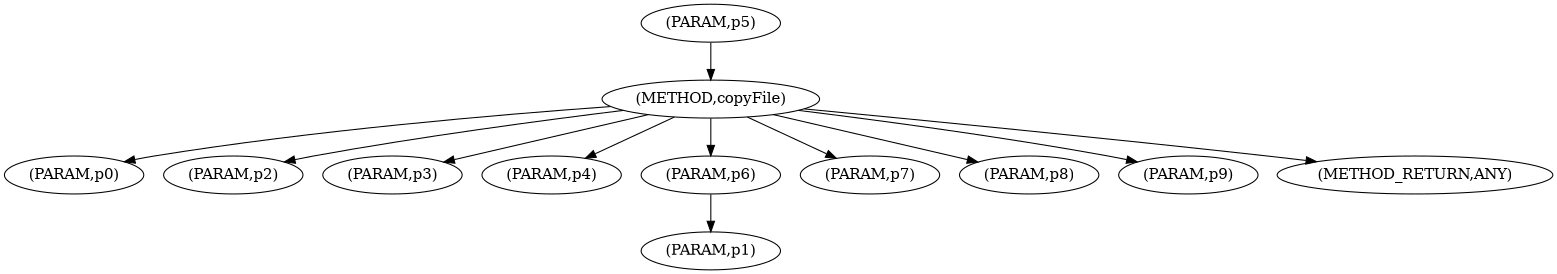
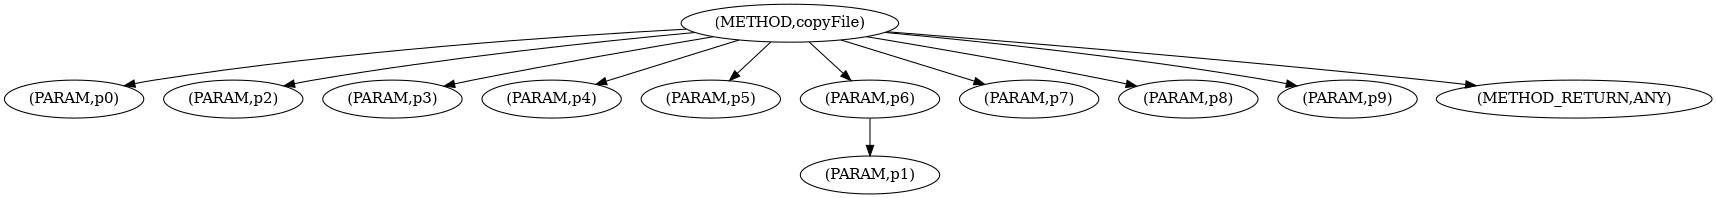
edge "(PARAM,p5)" -> "(METHOD,copyFile)": reversed
